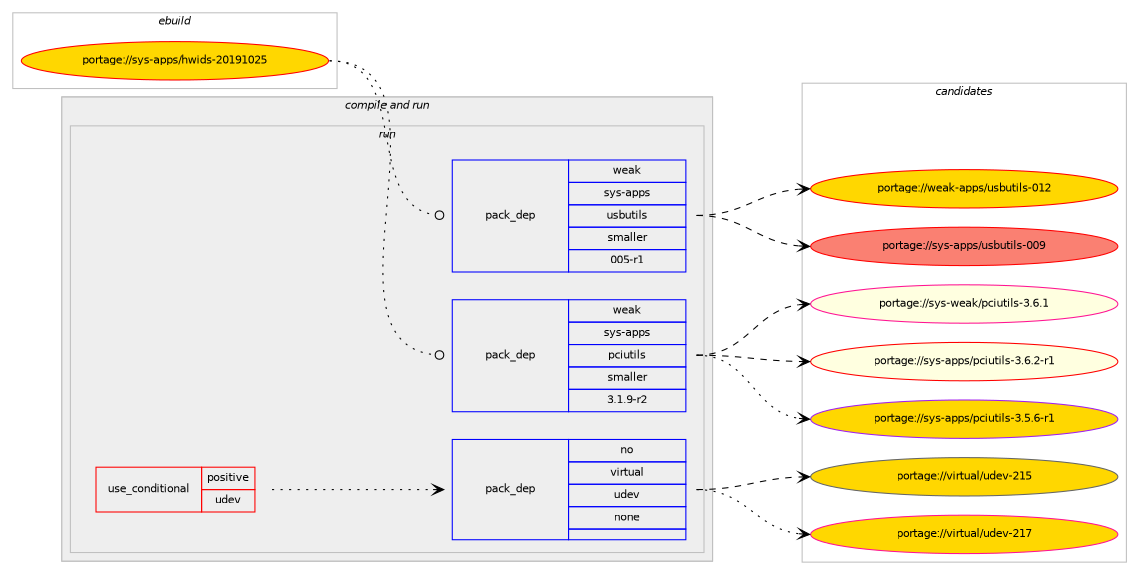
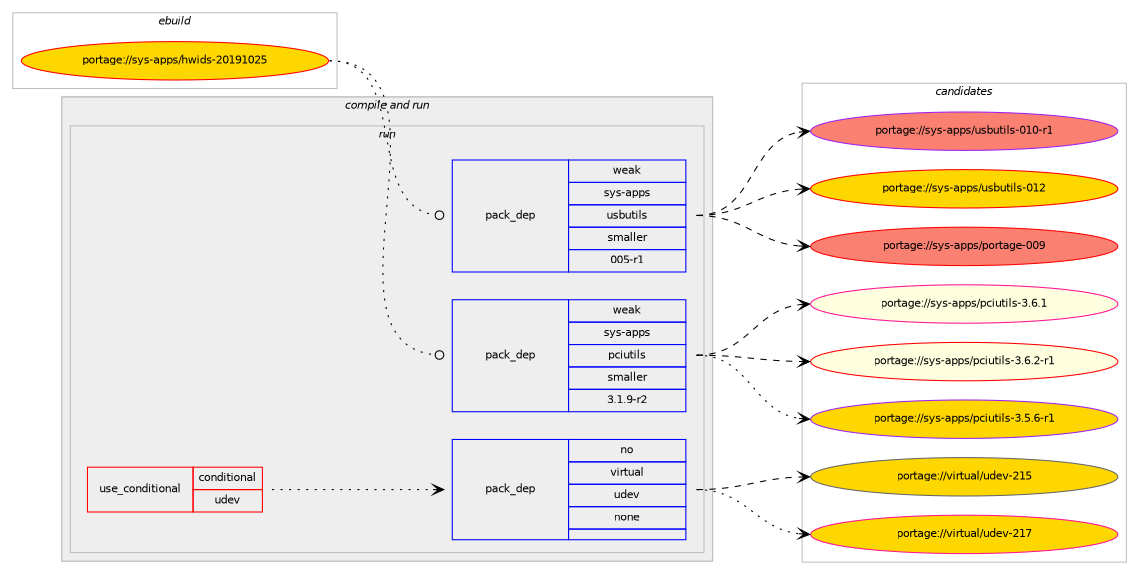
node "portage://sys-apps/usbutils-010-r1": added
node "portage://weak-apps/usbutils-012": label "portage://weak-apps/usbutils-012" -> "portage://sys-apps/usbutils-012"
node "portage://sys-apps/usbutils-009": label "portage://sys-apps/usbutils-009" -> "portage://sys-apps/portage-009"
node "portage://sys-weak/pciutils-3.6.1": label "portage://sys-weak/pciutils-3.6.1" -> "portage://sys-apps/pciutils-3.6.1"
node "use_conditional": text "positive" -> "conditional"
